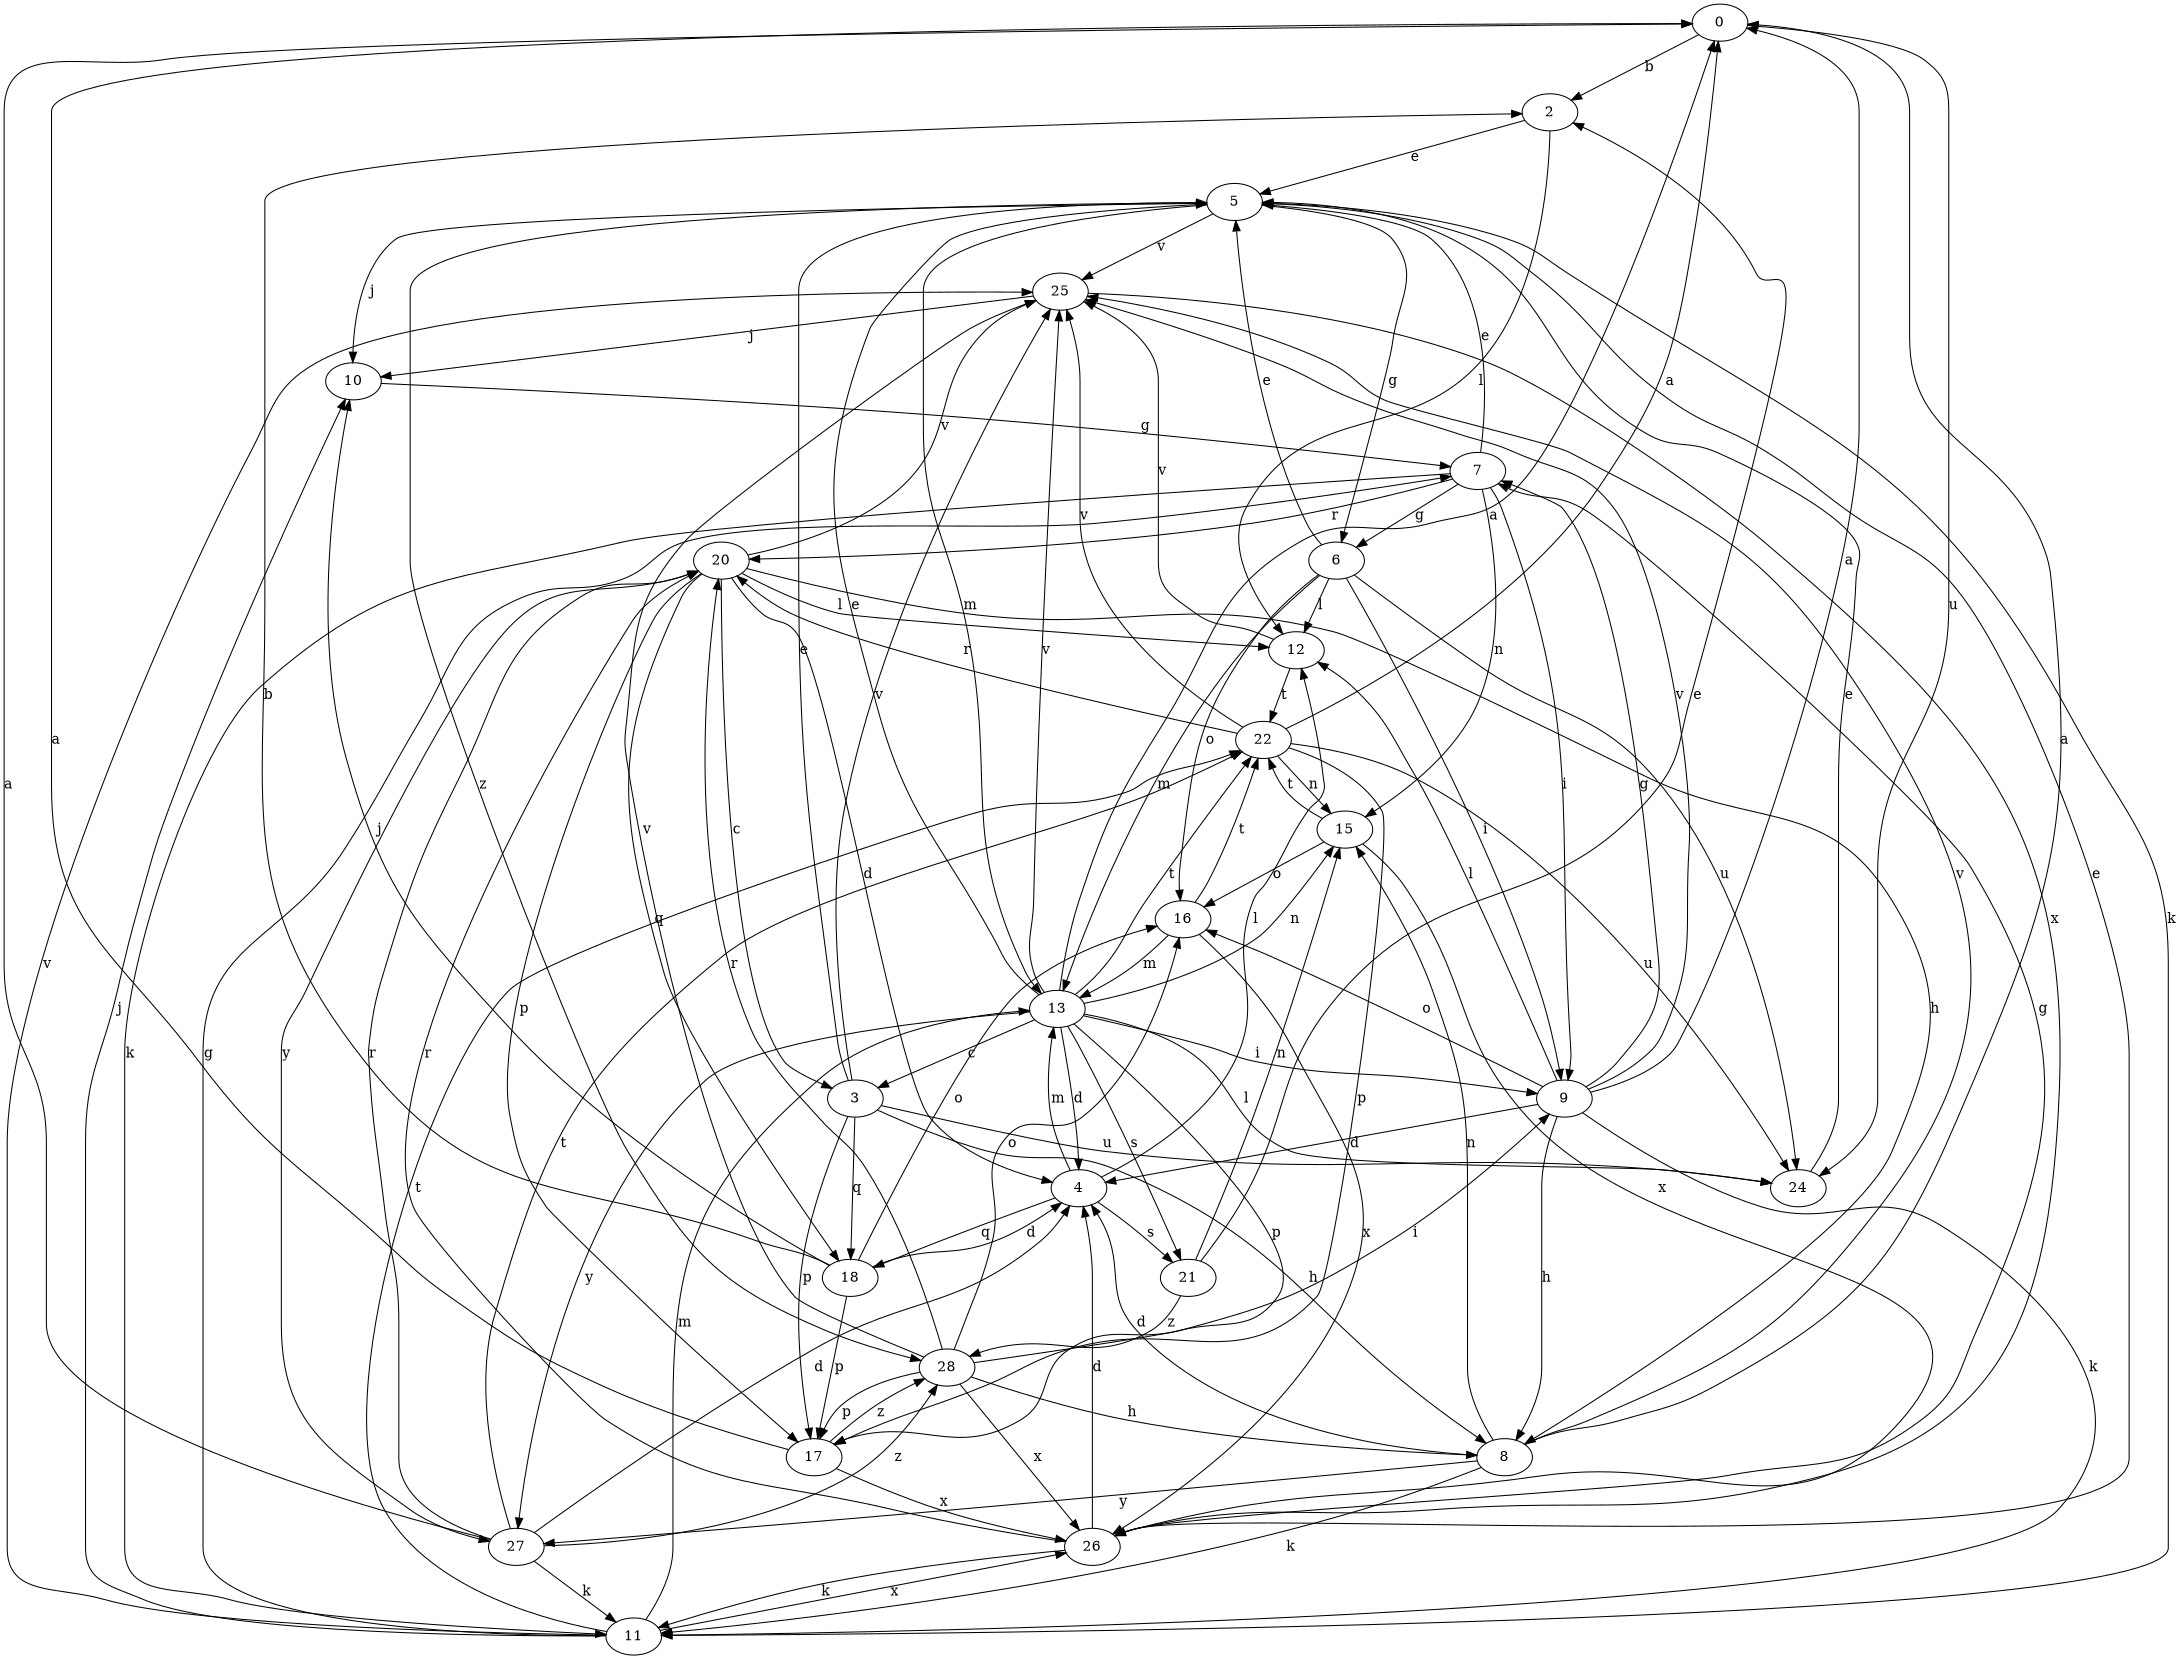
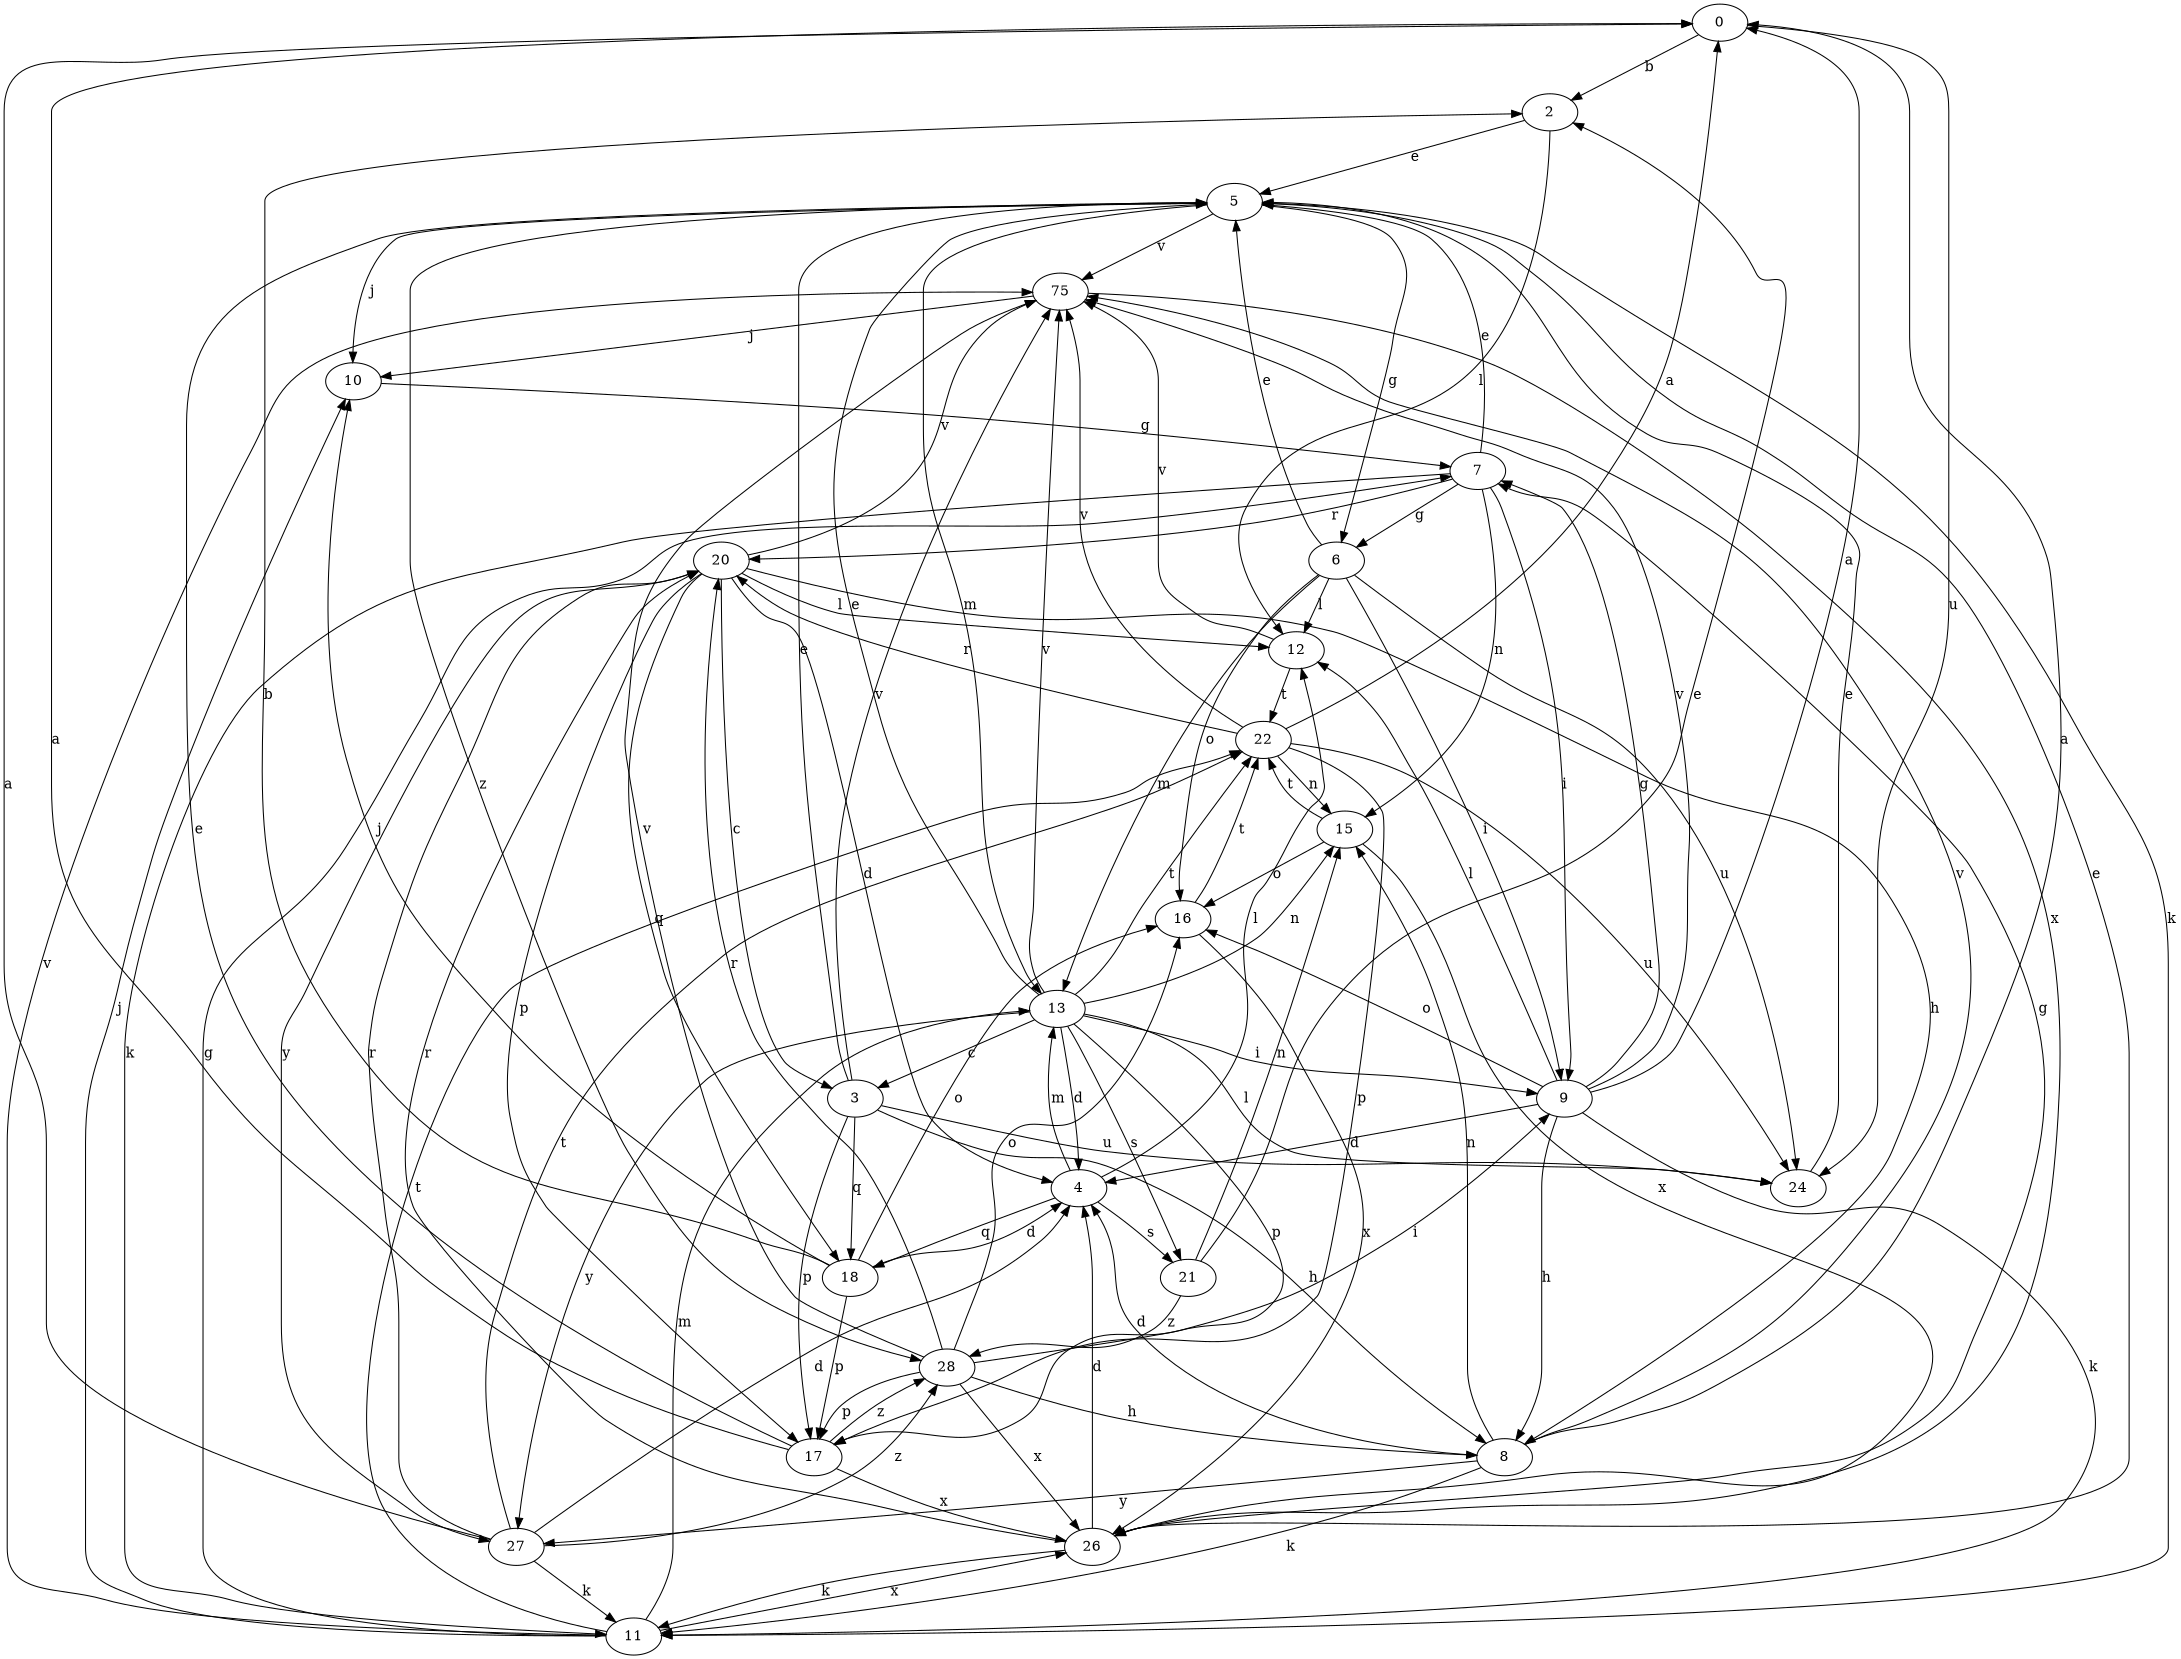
node "25": label "25" -> "75"
edge "17" -> "5": added, label "e"
edge "13" -> "0": removed, label "a"
edge "16" -> "13": removed, label "m"
